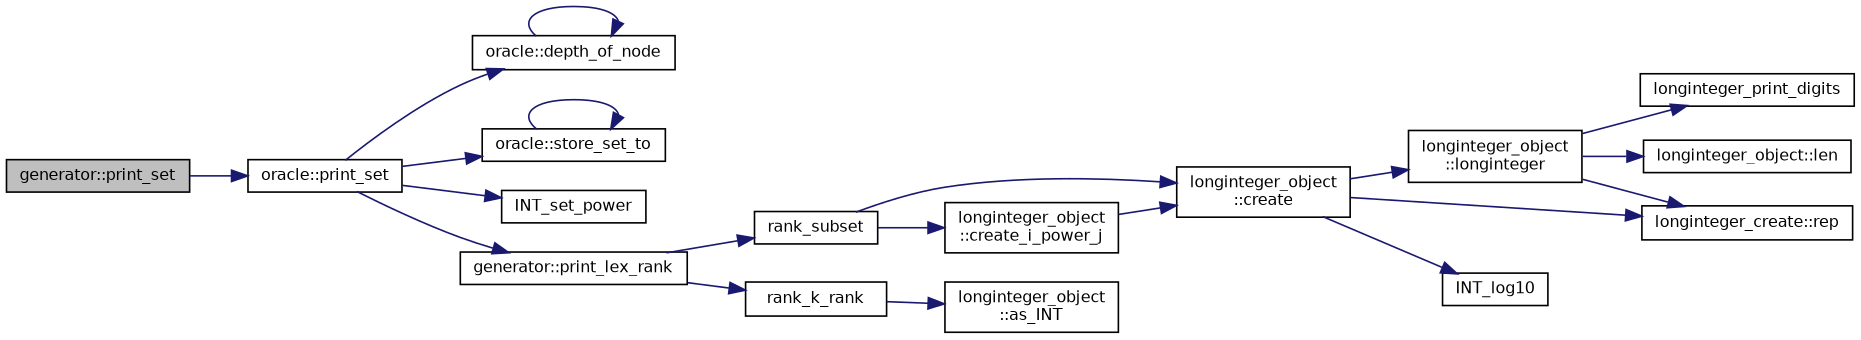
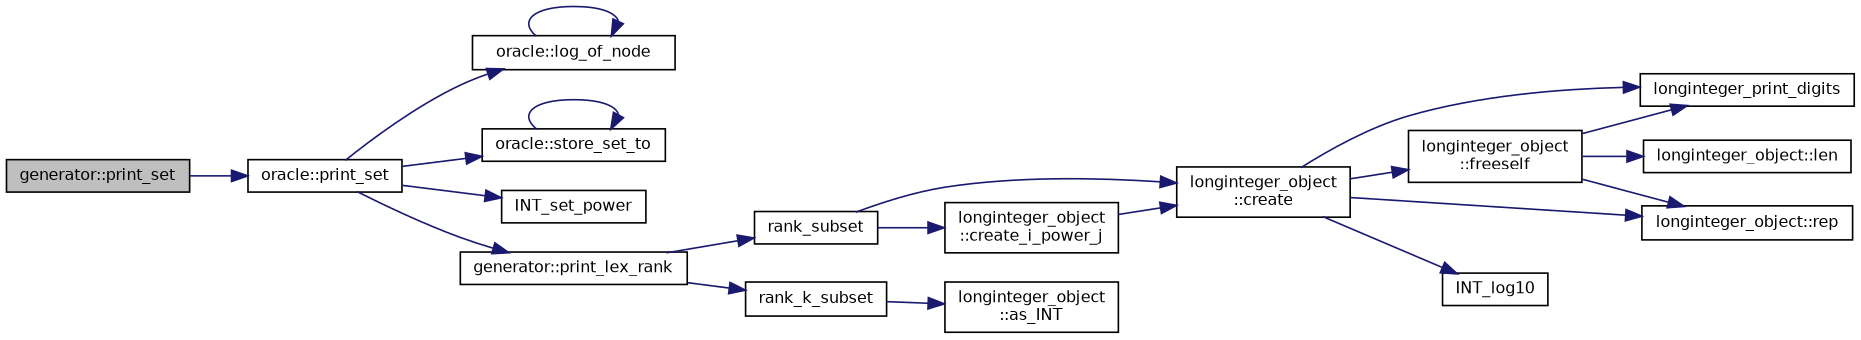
node "oracle::depth_of_node": label "oracle::depth_of_node" -> "oracle::log_of_node"
edge "longinteger_object ::create" -> "longinteger_print_digits": added
node "longinteger_object ::longinteger": label "longinteger_object ::longinteger" -> "longinteger_object ::freeself"
node "longinteger_create::rep": label "longinteger_create::rep" -> "longinteger_object::rep"
node "rank_k_rank": label "rank_k_rank" -> "rank_k_subset"
